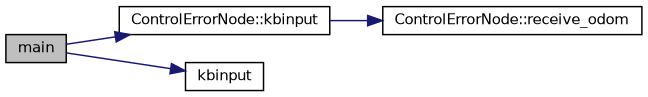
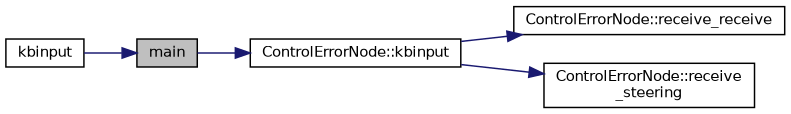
node "ControlErrorNode::receive_odom": label "ControlErrorNode::receive_odom" -> "ControlErrorNode::receive_receive"
edge "main" -> "kbinput": reversed
node "ControlErrorNode::receive _steering": added
